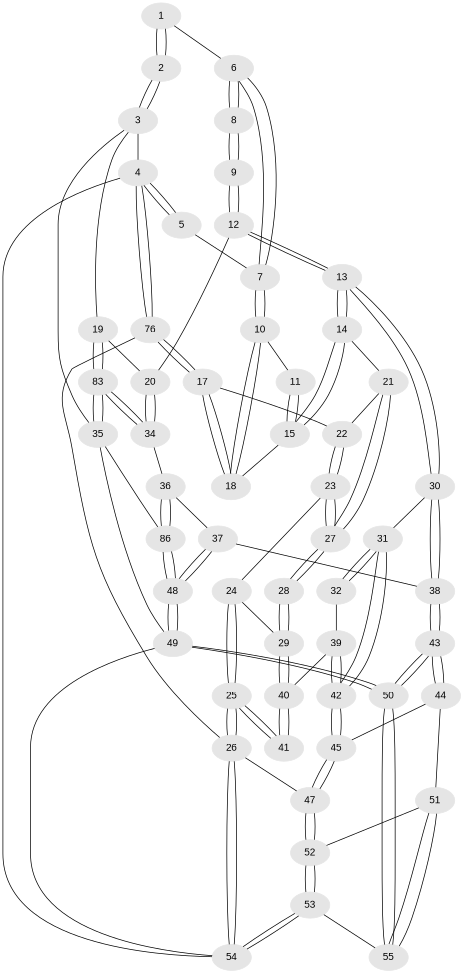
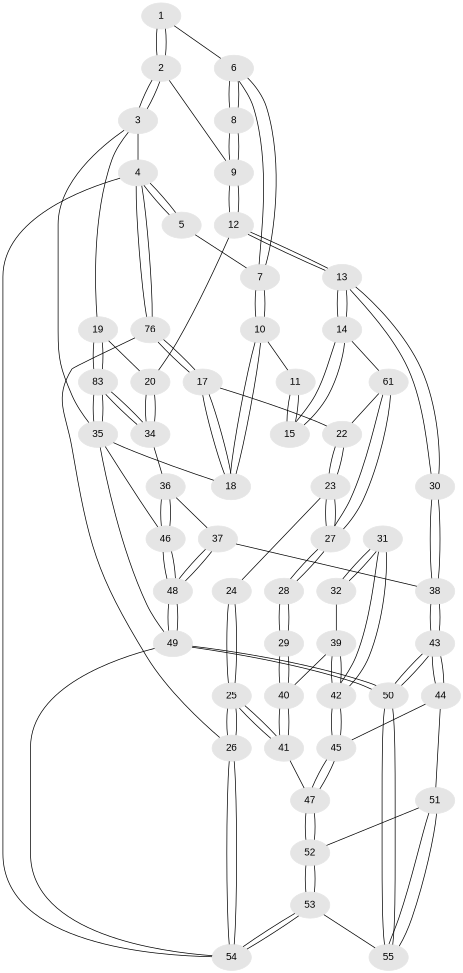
edge "2" -- "9": added
node "21": label "21" -> "61"
edge "15" -- "18": now "35" -- "18"
edge "30" -- "31": removed
node "86": label "86" -> "46"
edge "24" -- "29": removed
edge "26" -- "47": now "41" -- "47"
